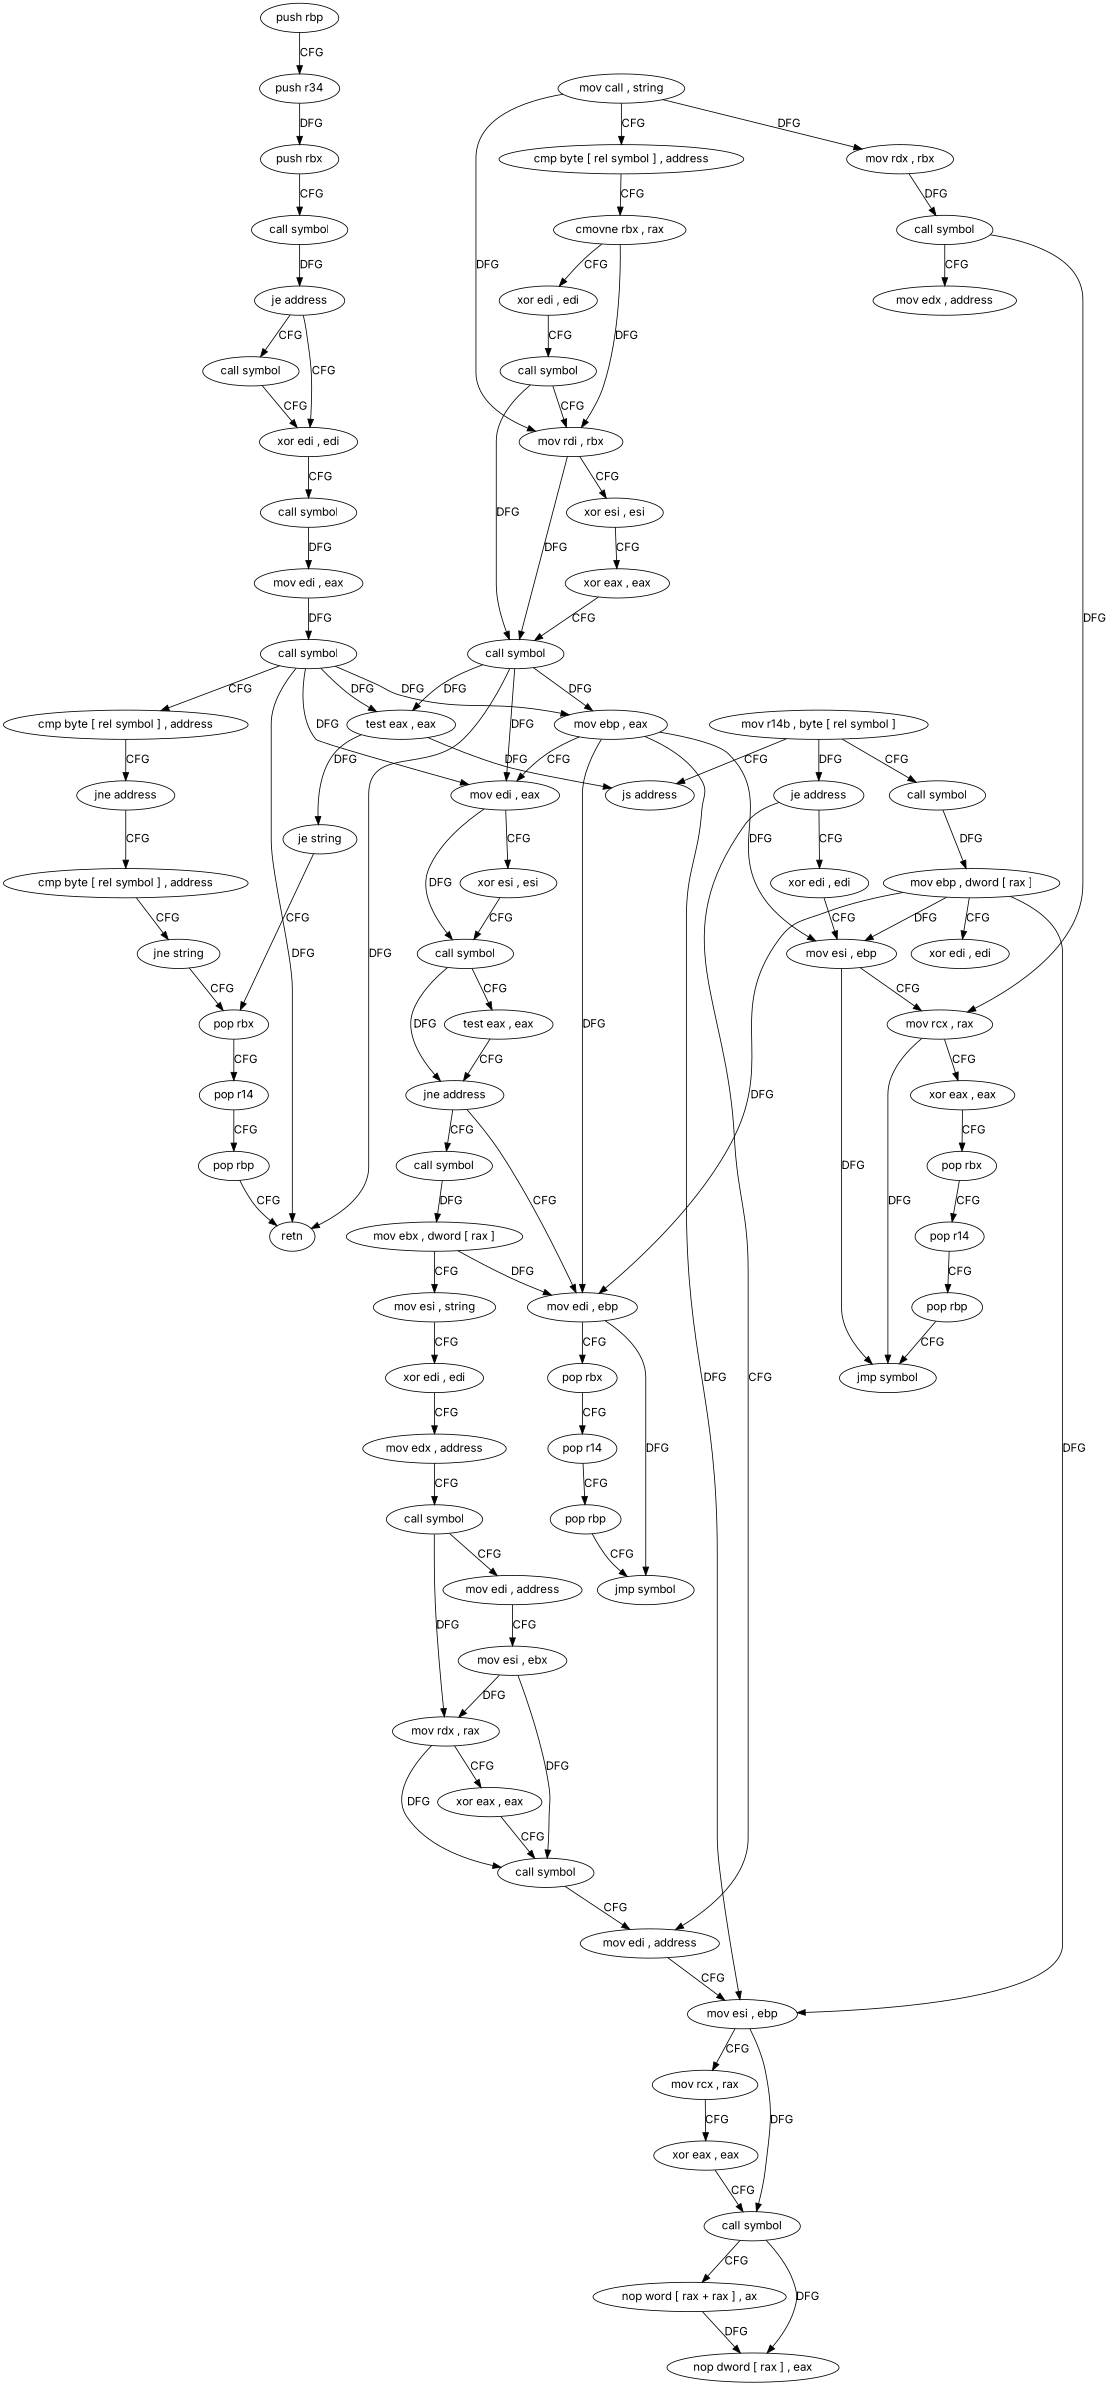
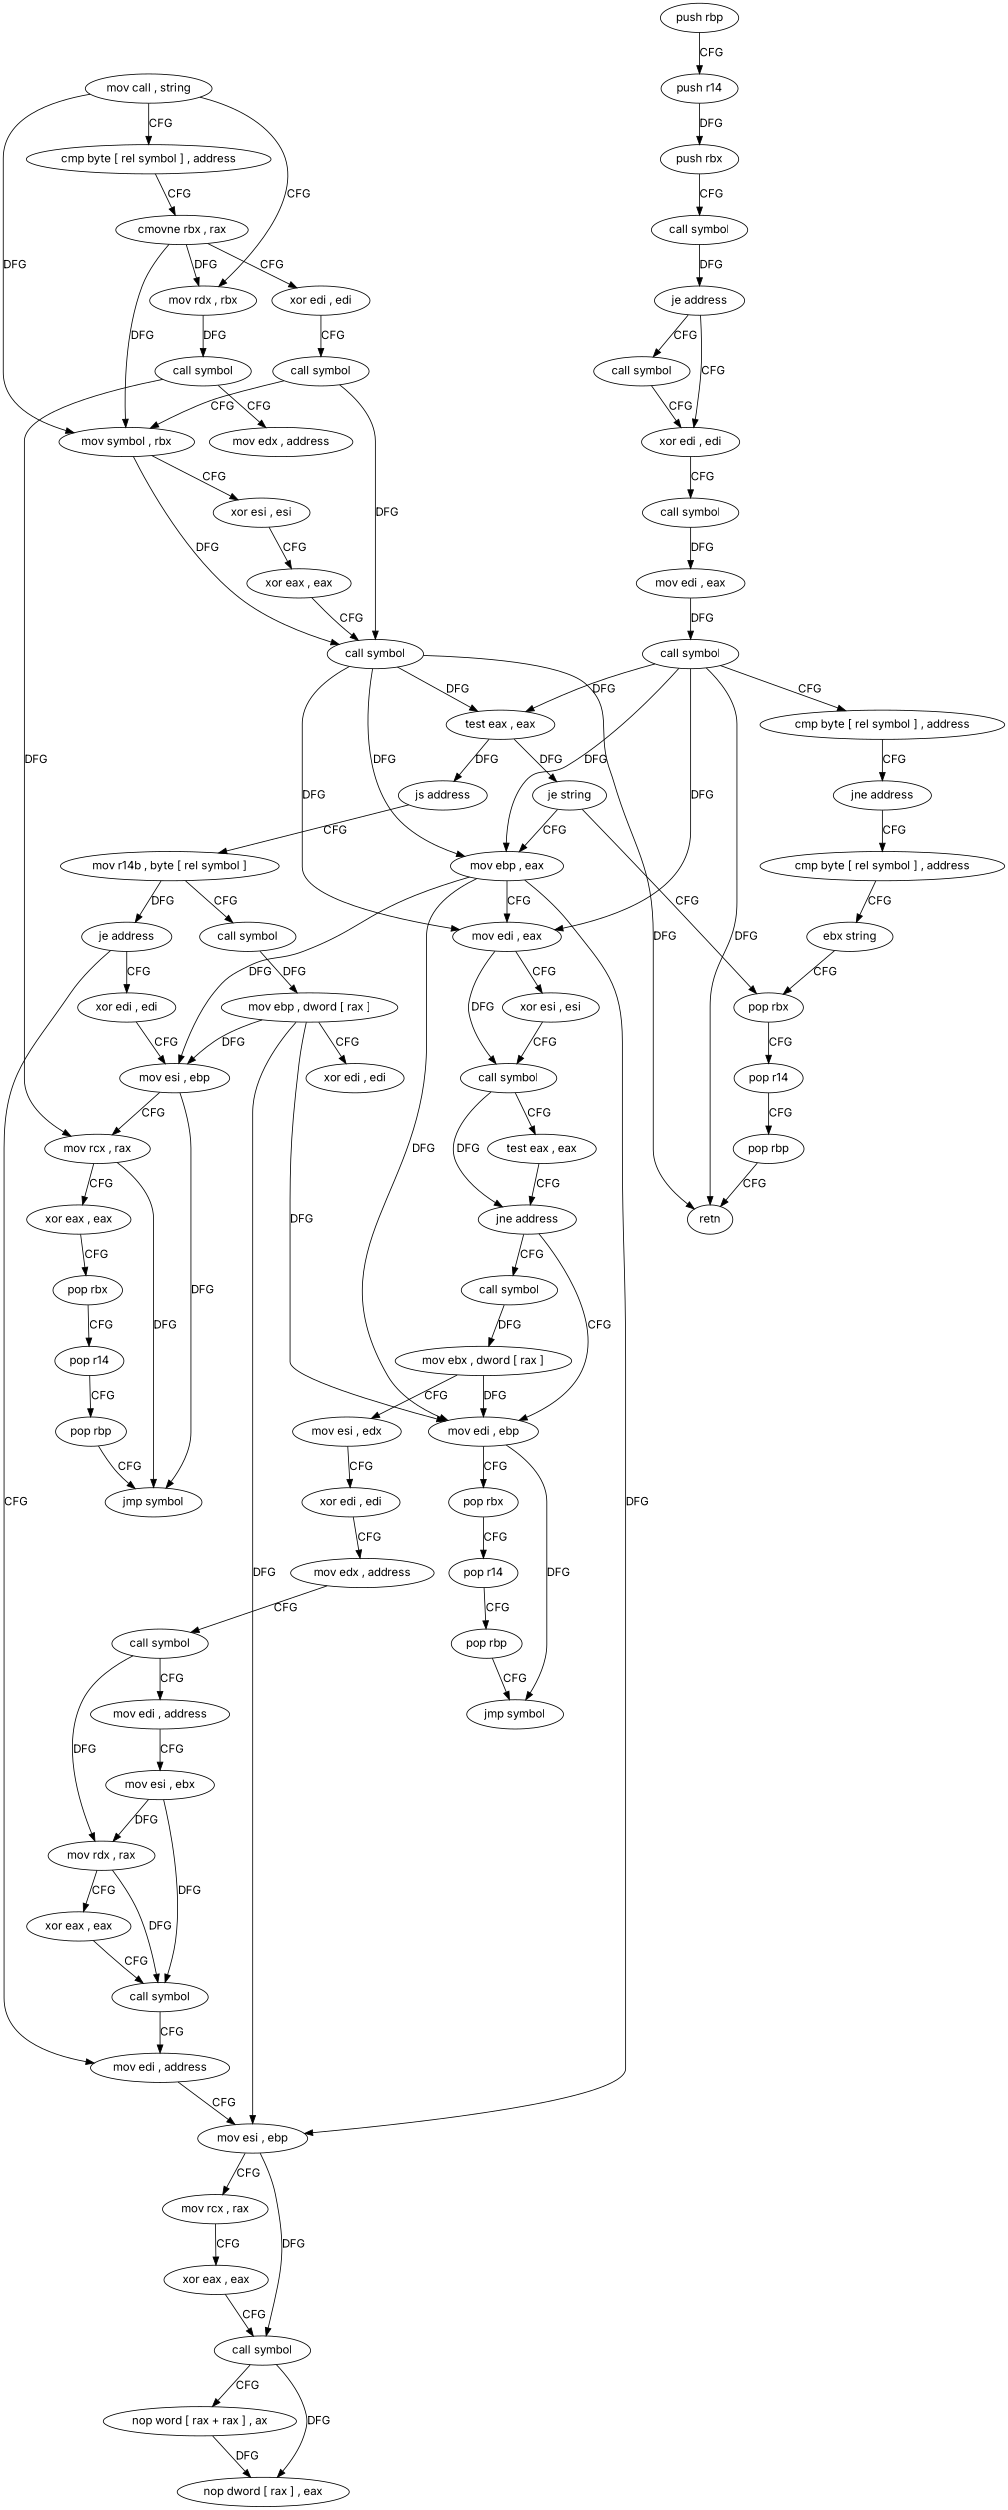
node "push r34": label "push r34" -> "push r14"
edge "mov call , string" -> "mov rdx , rbx": label "DFG" -> "CFG"
edge "cmovne rbx , rax" -> "mov rdx , rbx": added, label "DFG"
node "mov rdi , rbx": label "mov rdi , rbx" -> "mov symbol , rbx"
edge "mov r14b , byte [ rel symbol ]" -> "js address": reversed
edge "je string" -> "mov ebp , eax": added, label "CFG"
node "jne string": label "jne string" -> "ebx string"
node "mov esi , string": label "mov esi , string" -> "mov esi , edx"
